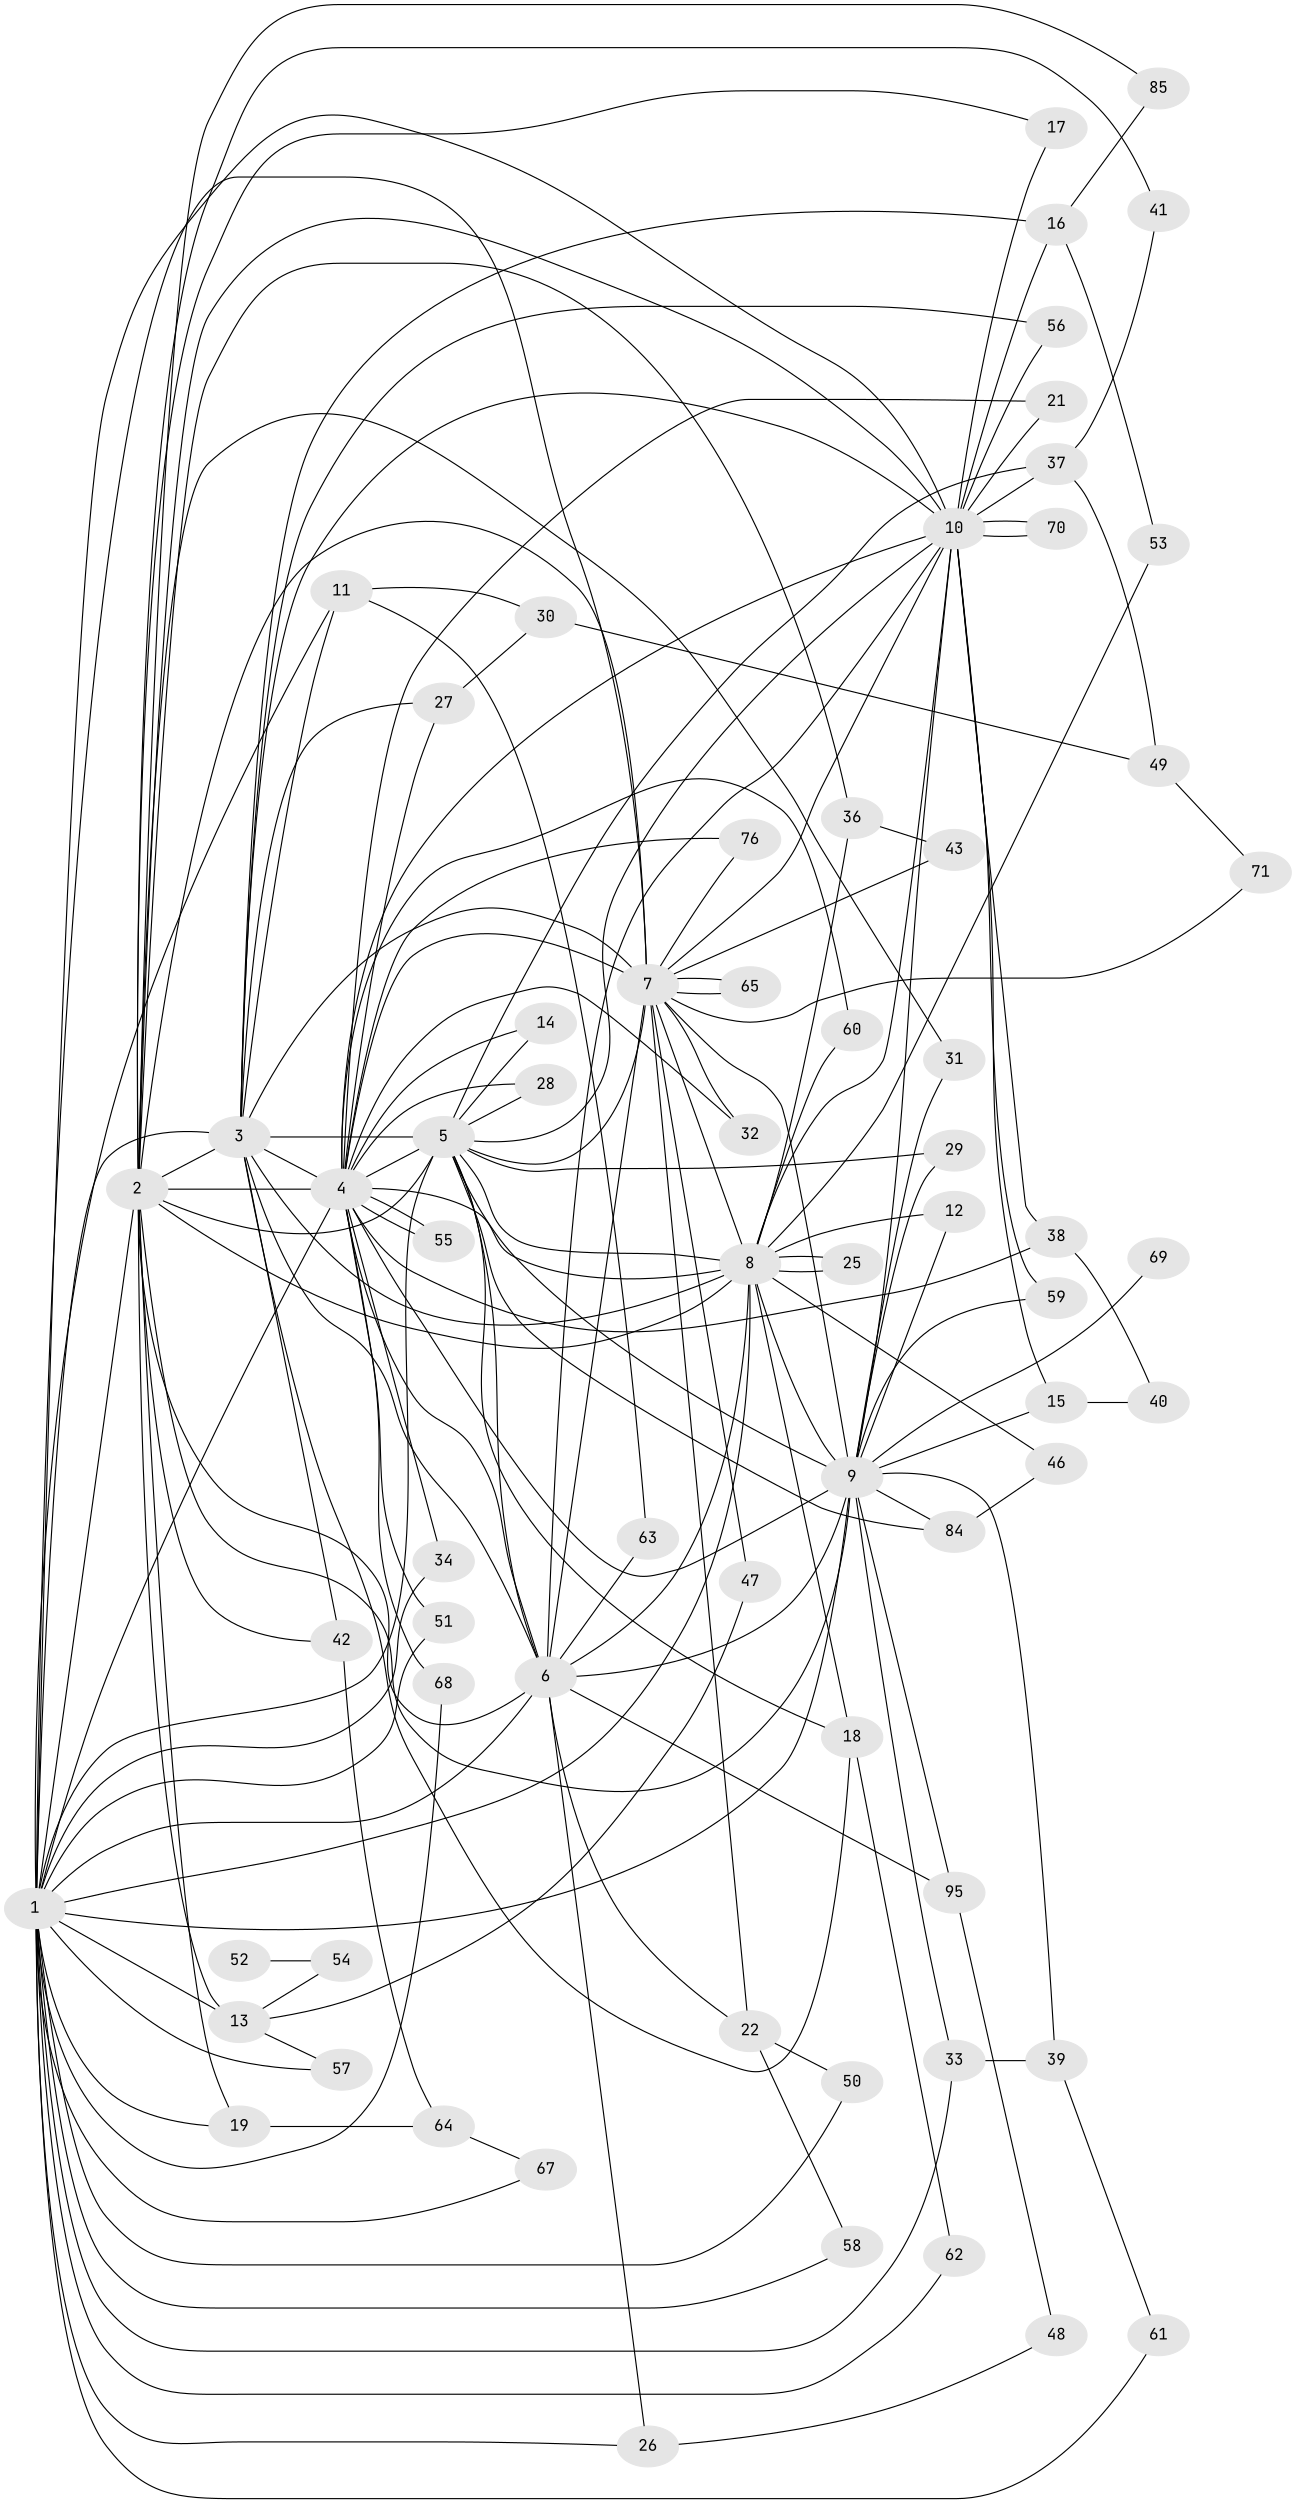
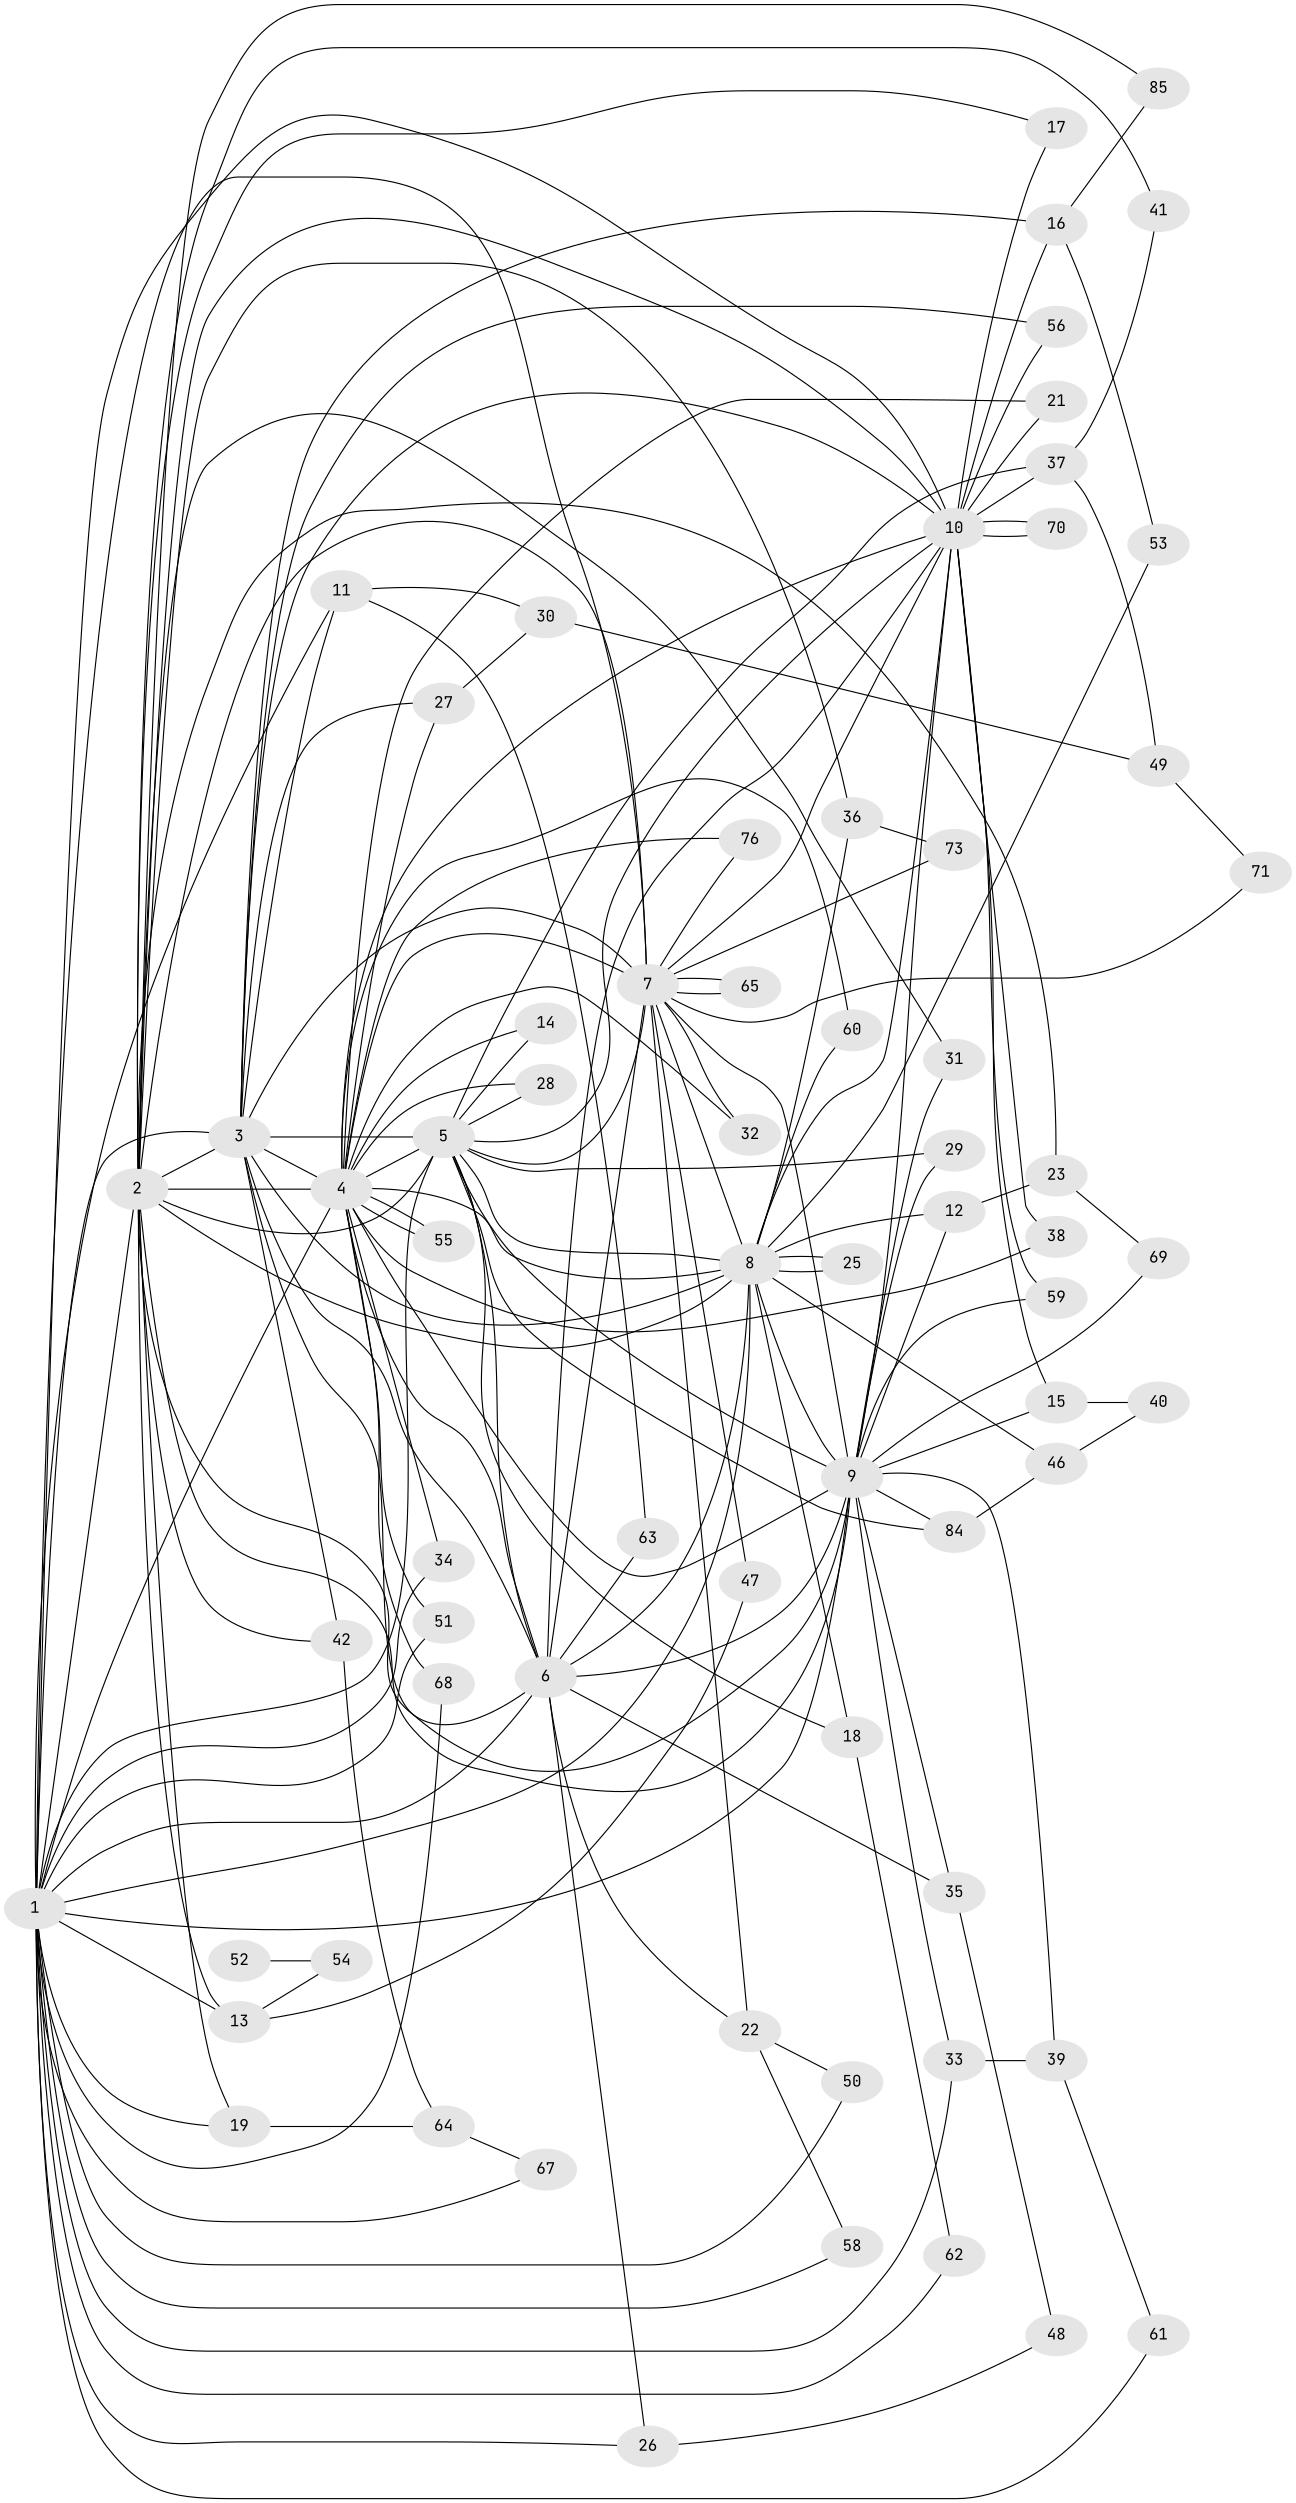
node "43": label "43" -> "73"
node "23": added
edge "38" -- "40": now "46" -- "40"
edge "3" -- "18": now "3" -- "9"
node "95": label "95" -> "35"
node "57": removed
